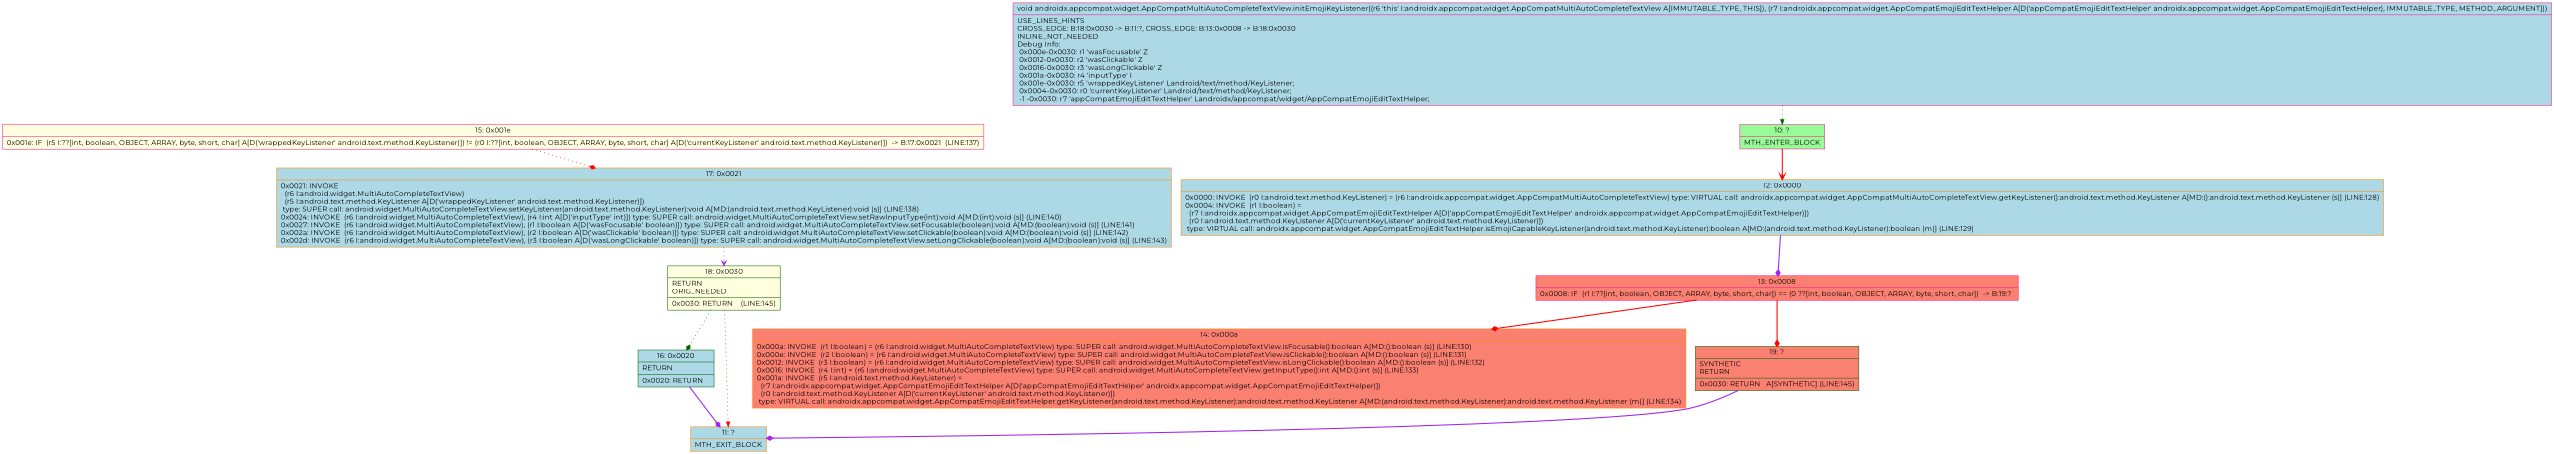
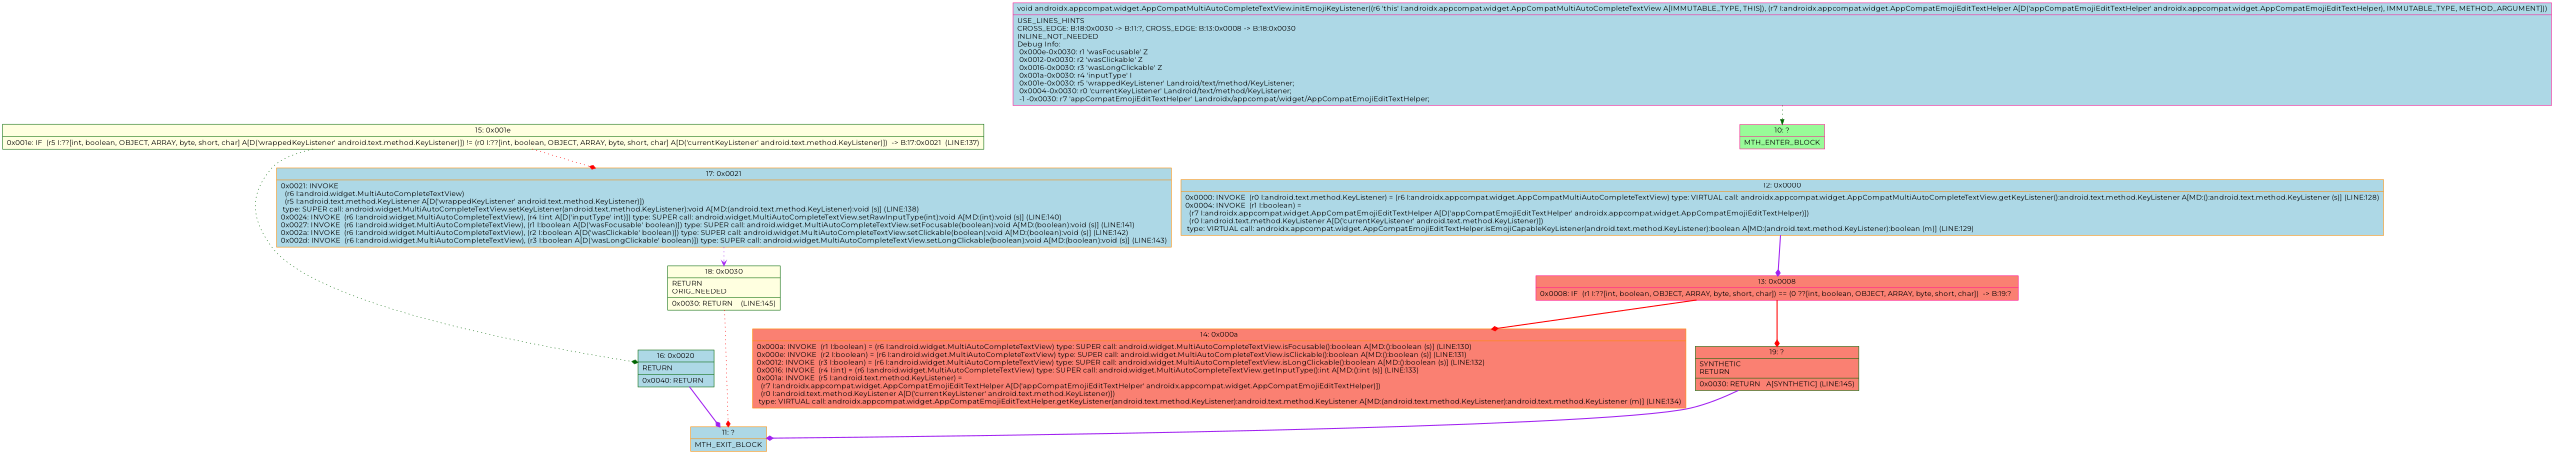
node "15: 0x001e": color deeppink -> darkgreen
edge "10: ?" -> "12: 0x0000": removed
edge "18: 0x0030" -> "16: 0x0020": now "15: 0x001e" -> "16: 0x0020"
edge "18: 0x0030" -> "11: ?": arrowhead normal -> diamond
node "16: 0x0020": text "0x0020: RETURN" -> "0x0040: RETURN"
